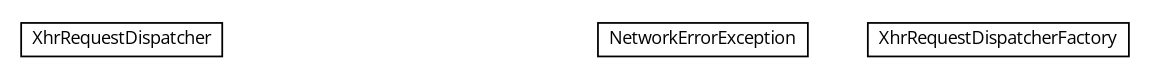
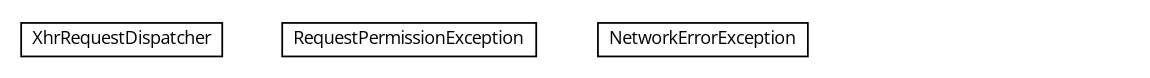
node "RequestPermissionException": added
node "XhrRequestDispatcherFactory": removed
